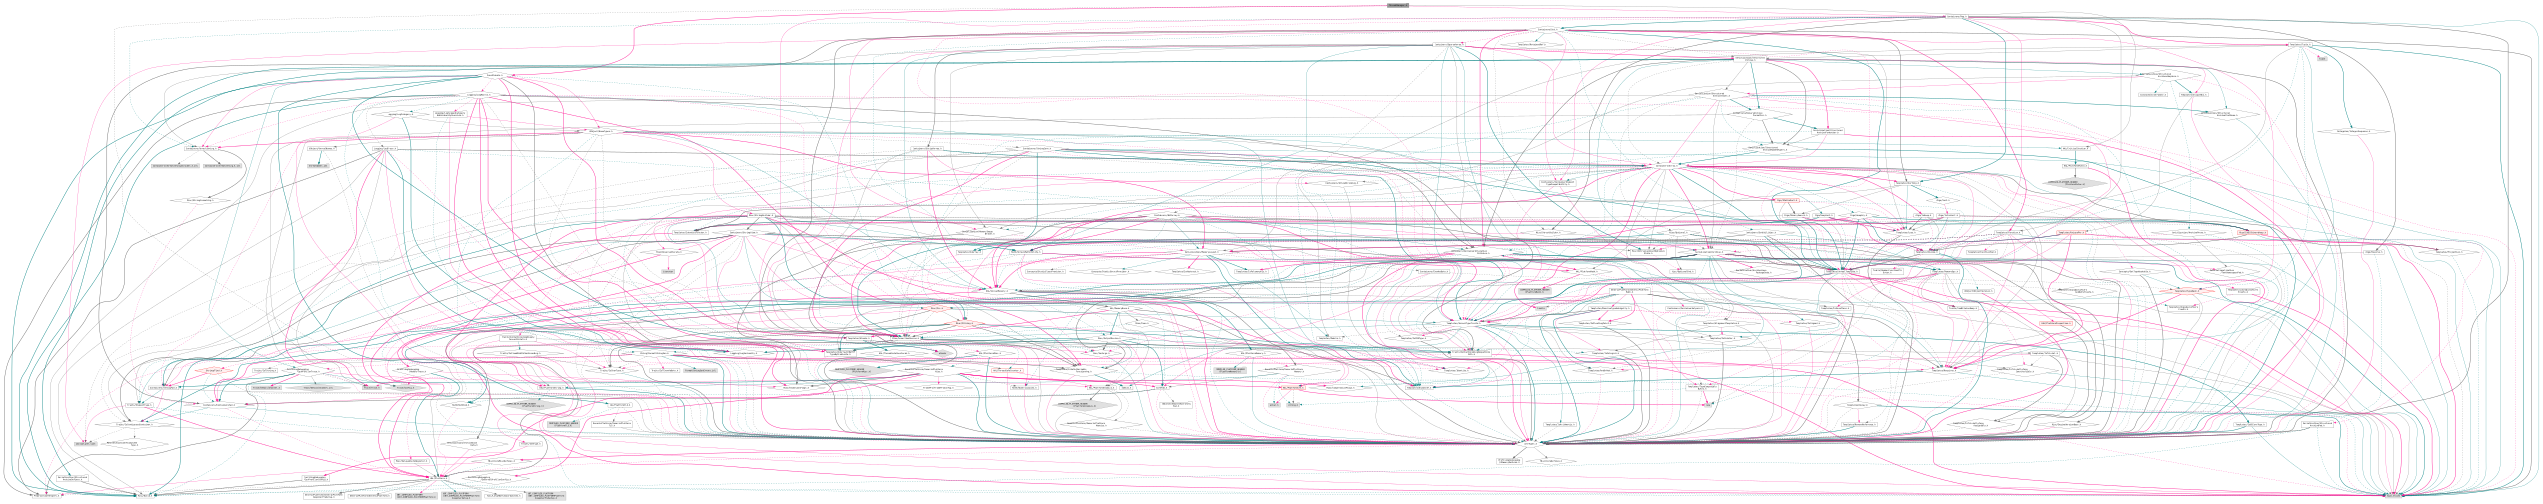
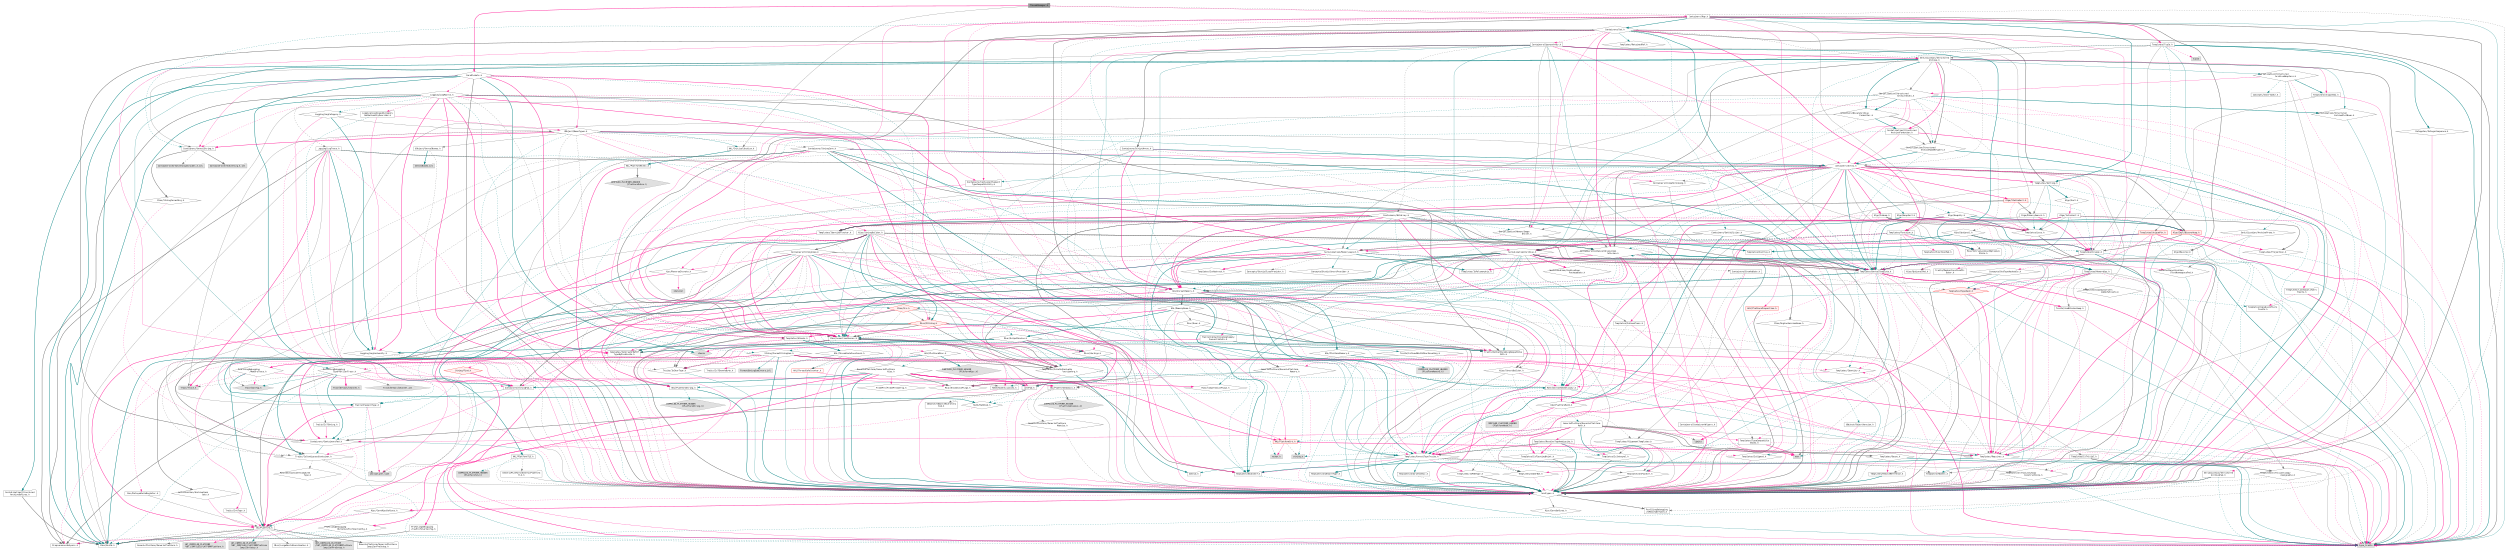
edge "Math/UnrealMathUtility.h" -> "Templates/Identity.h": reversed
edge "Containers/Array.h" -> "CoreTypes.h": now "Containers/Array.h" -> "ProfilingDebugging /UMemoryDefines.h"
edge "UObject/ObjectVersion.h" -> "CoreTypes.h": style bold -> solid
